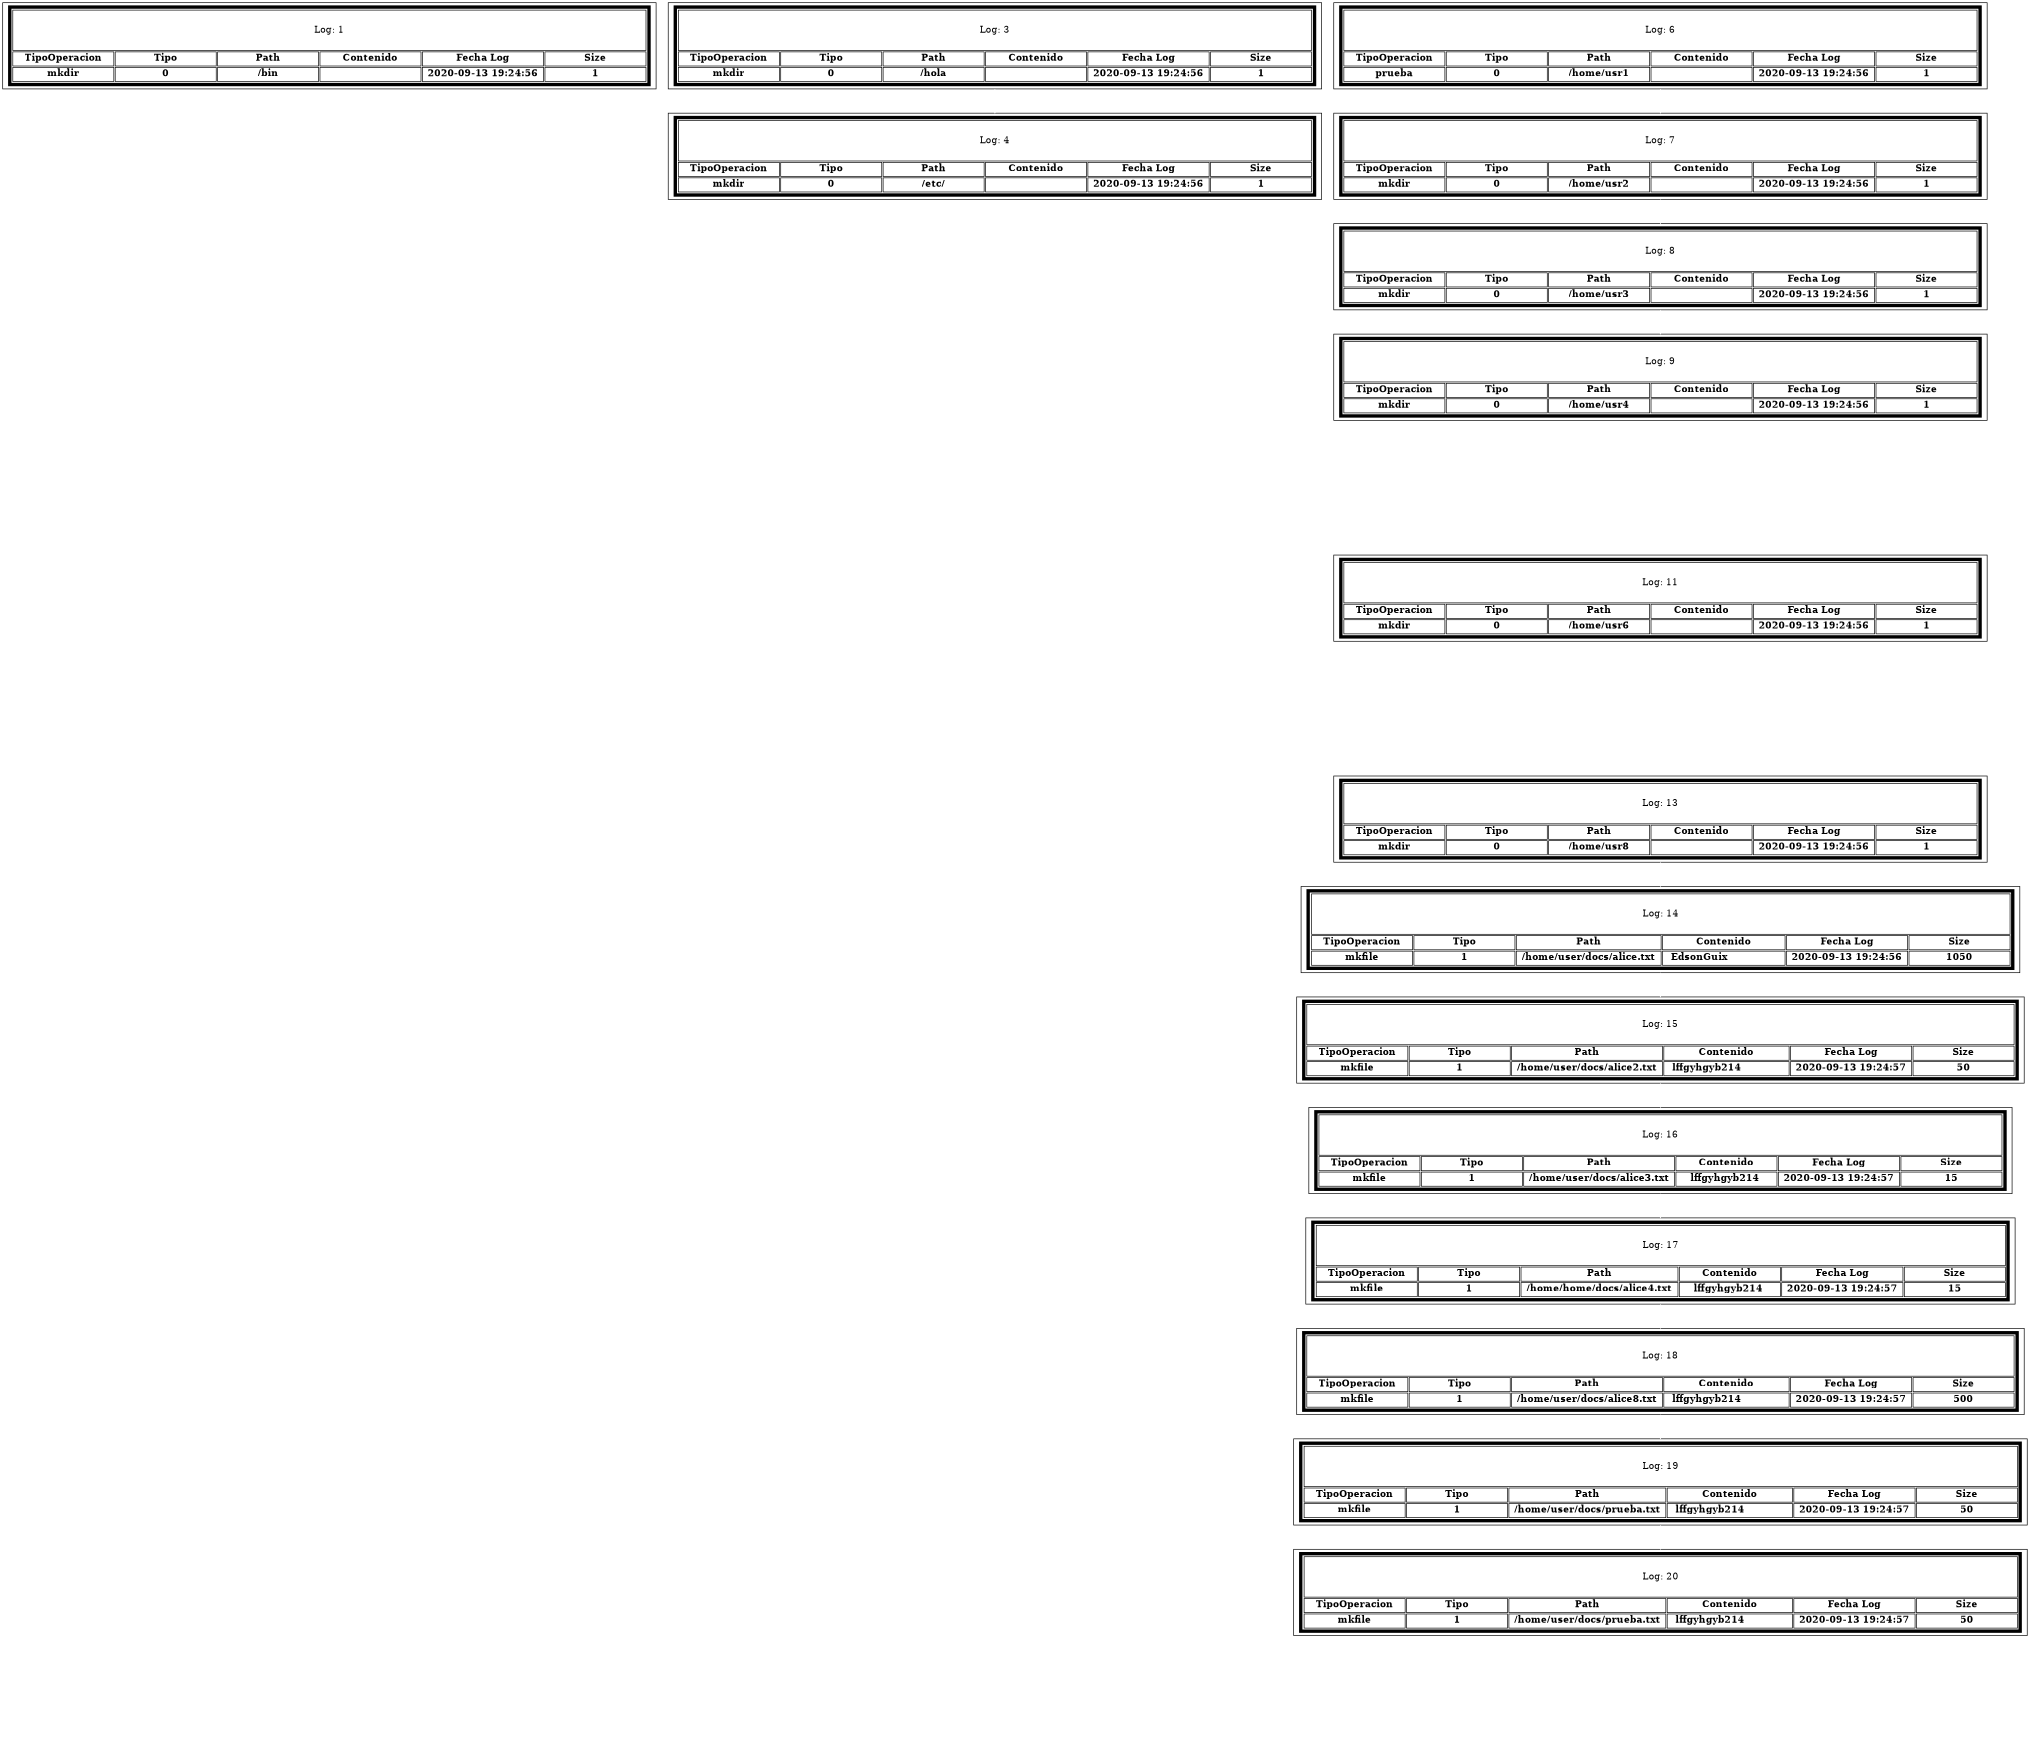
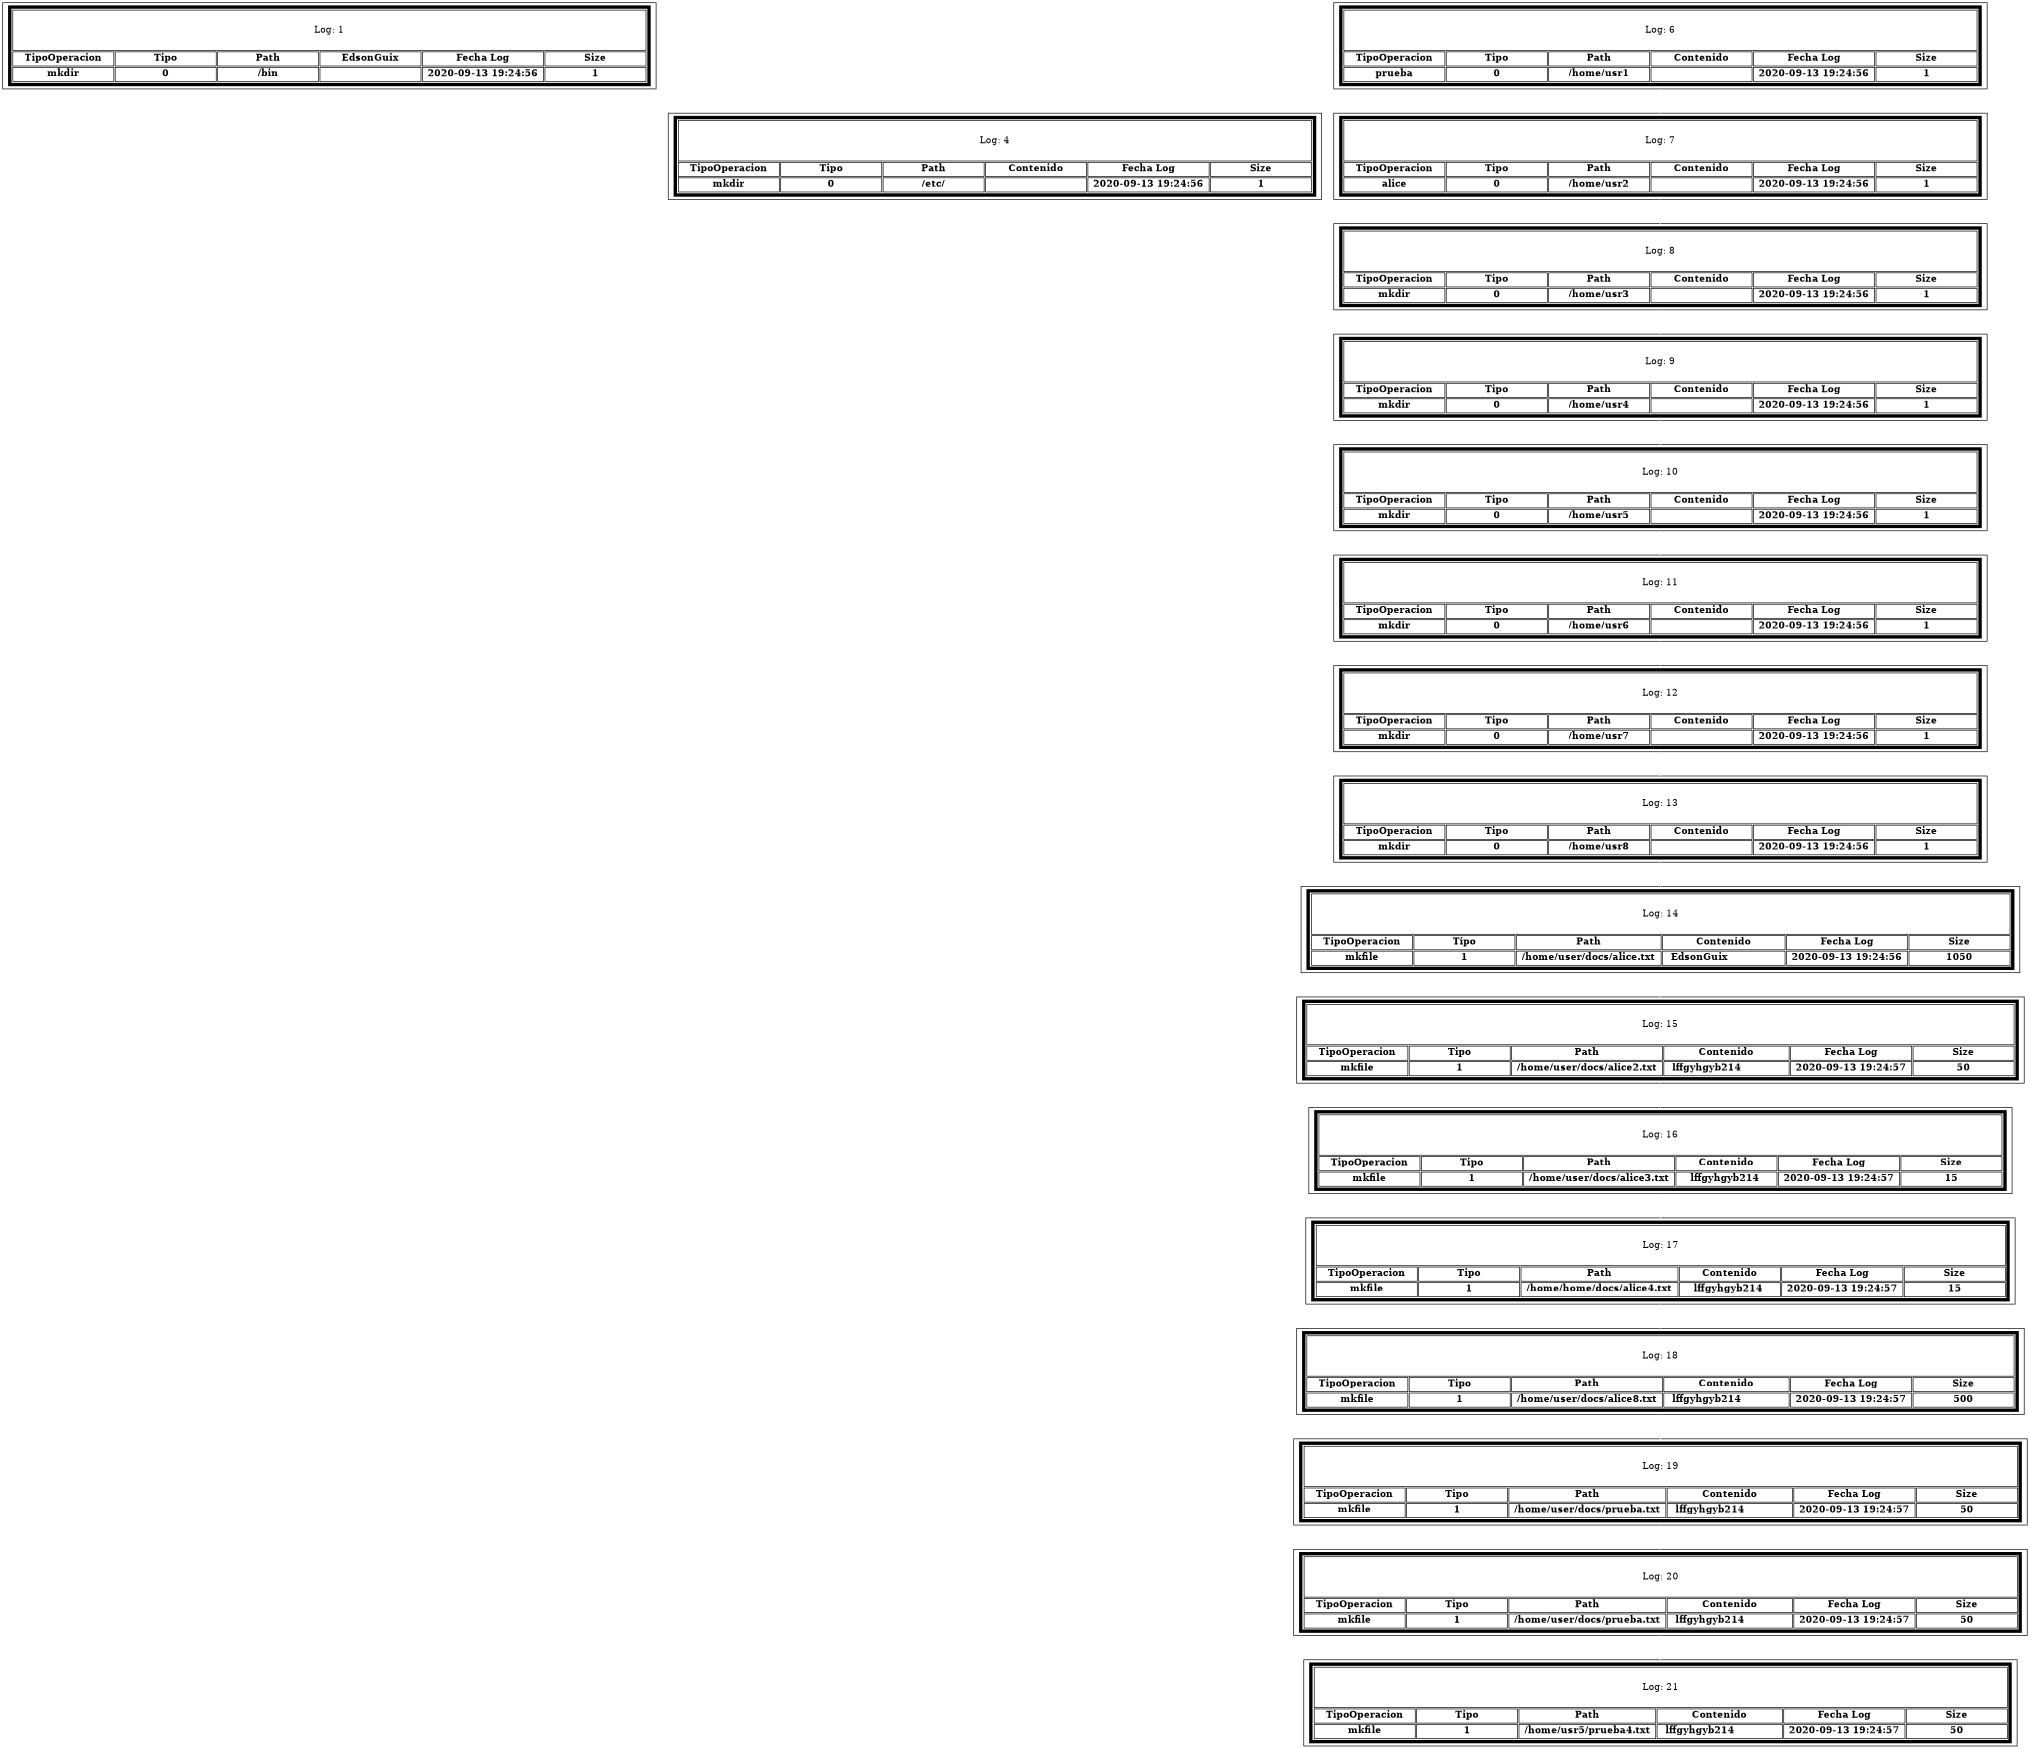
node "Log: 3": removed
node "Log: 1": text "Contenido" -> "EdsonGuix"
node "Log: 7": text "mkdir" -> "alice"
node "Log: 10": added
node "Log: 12": added
node "Log: 21": added
